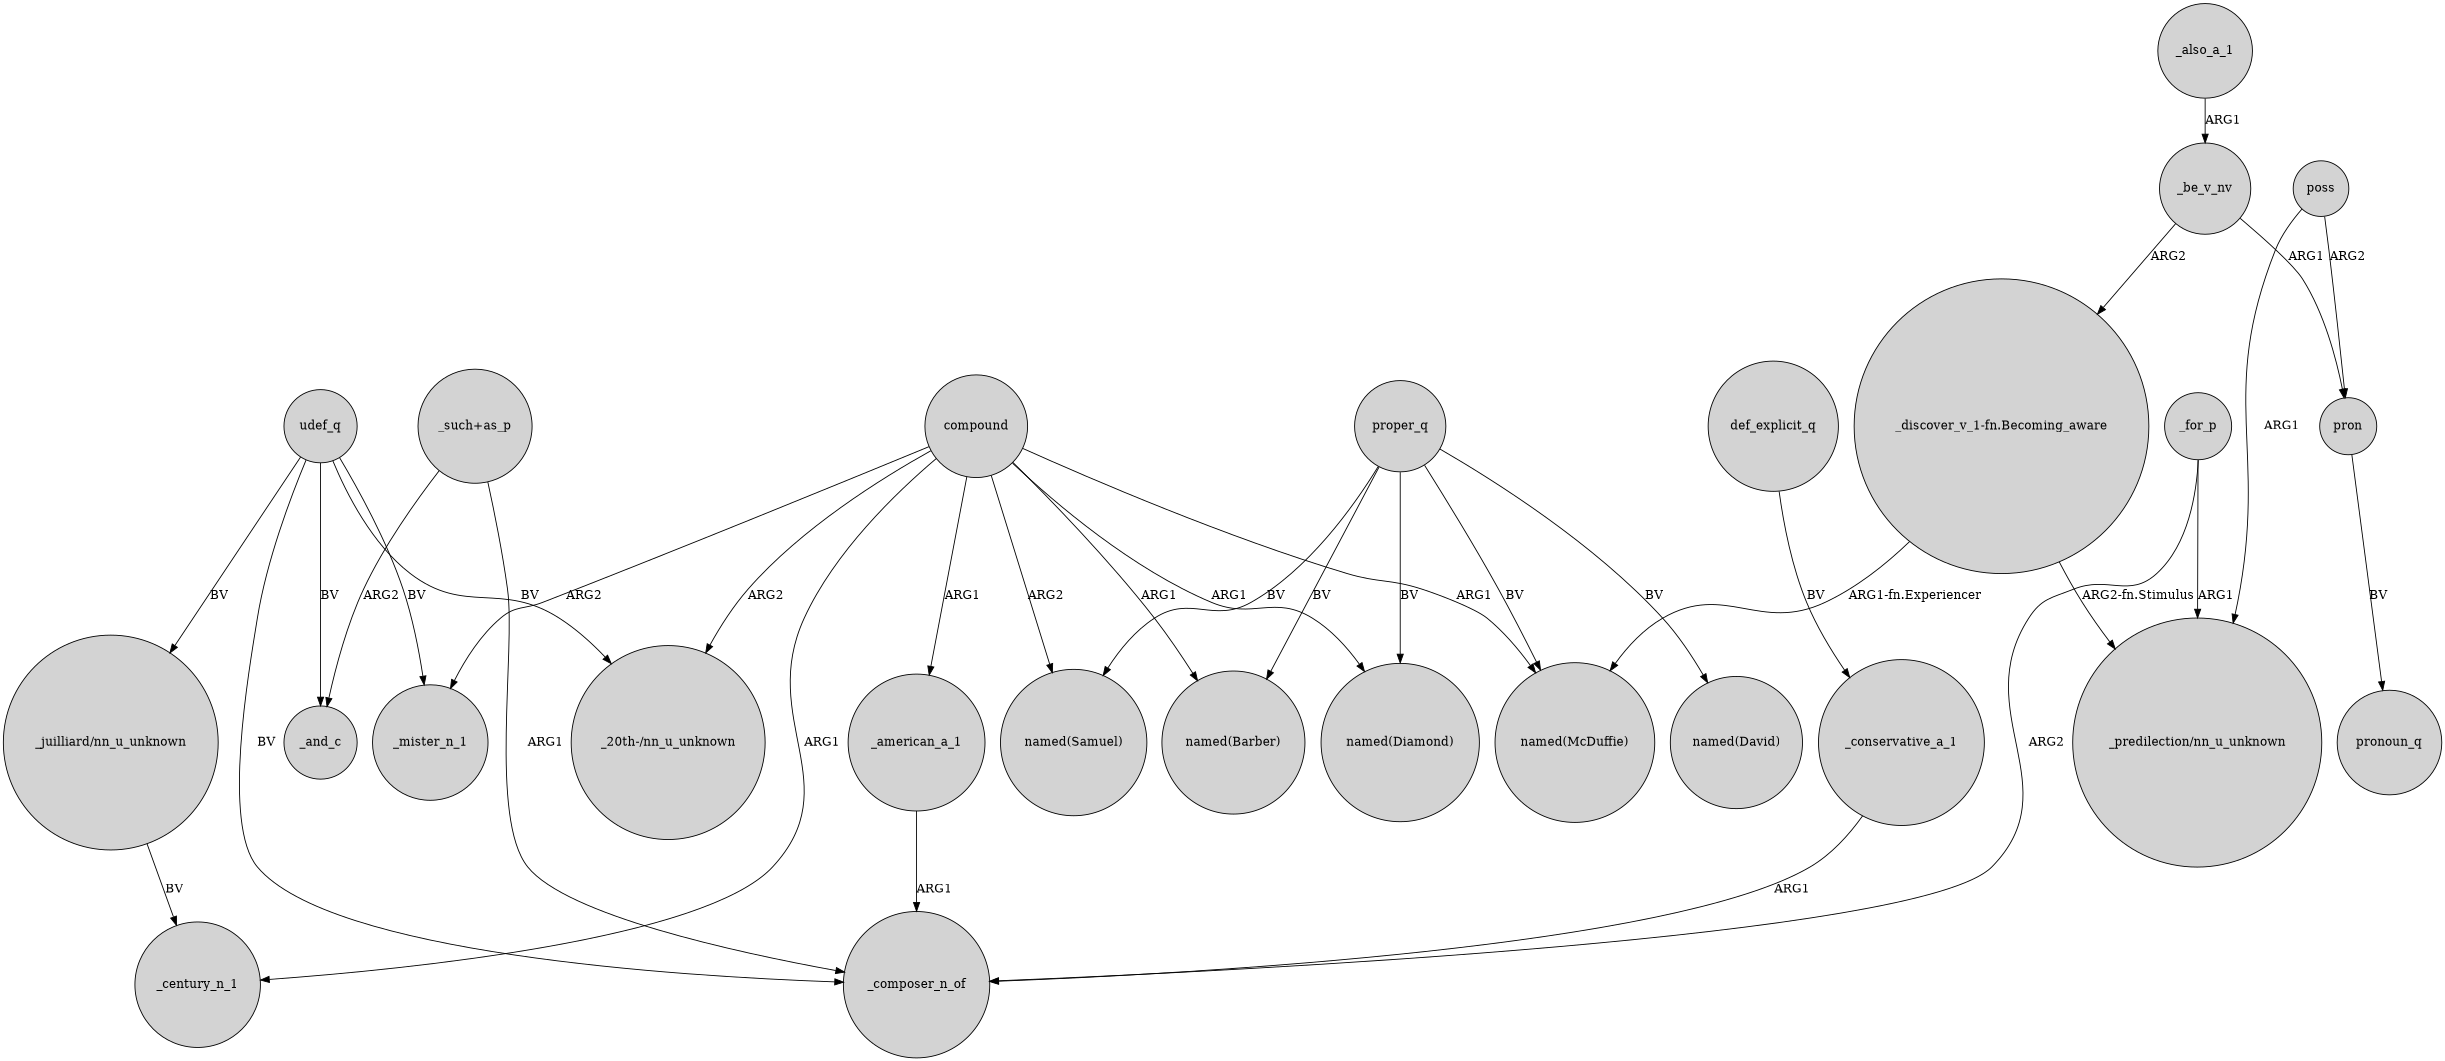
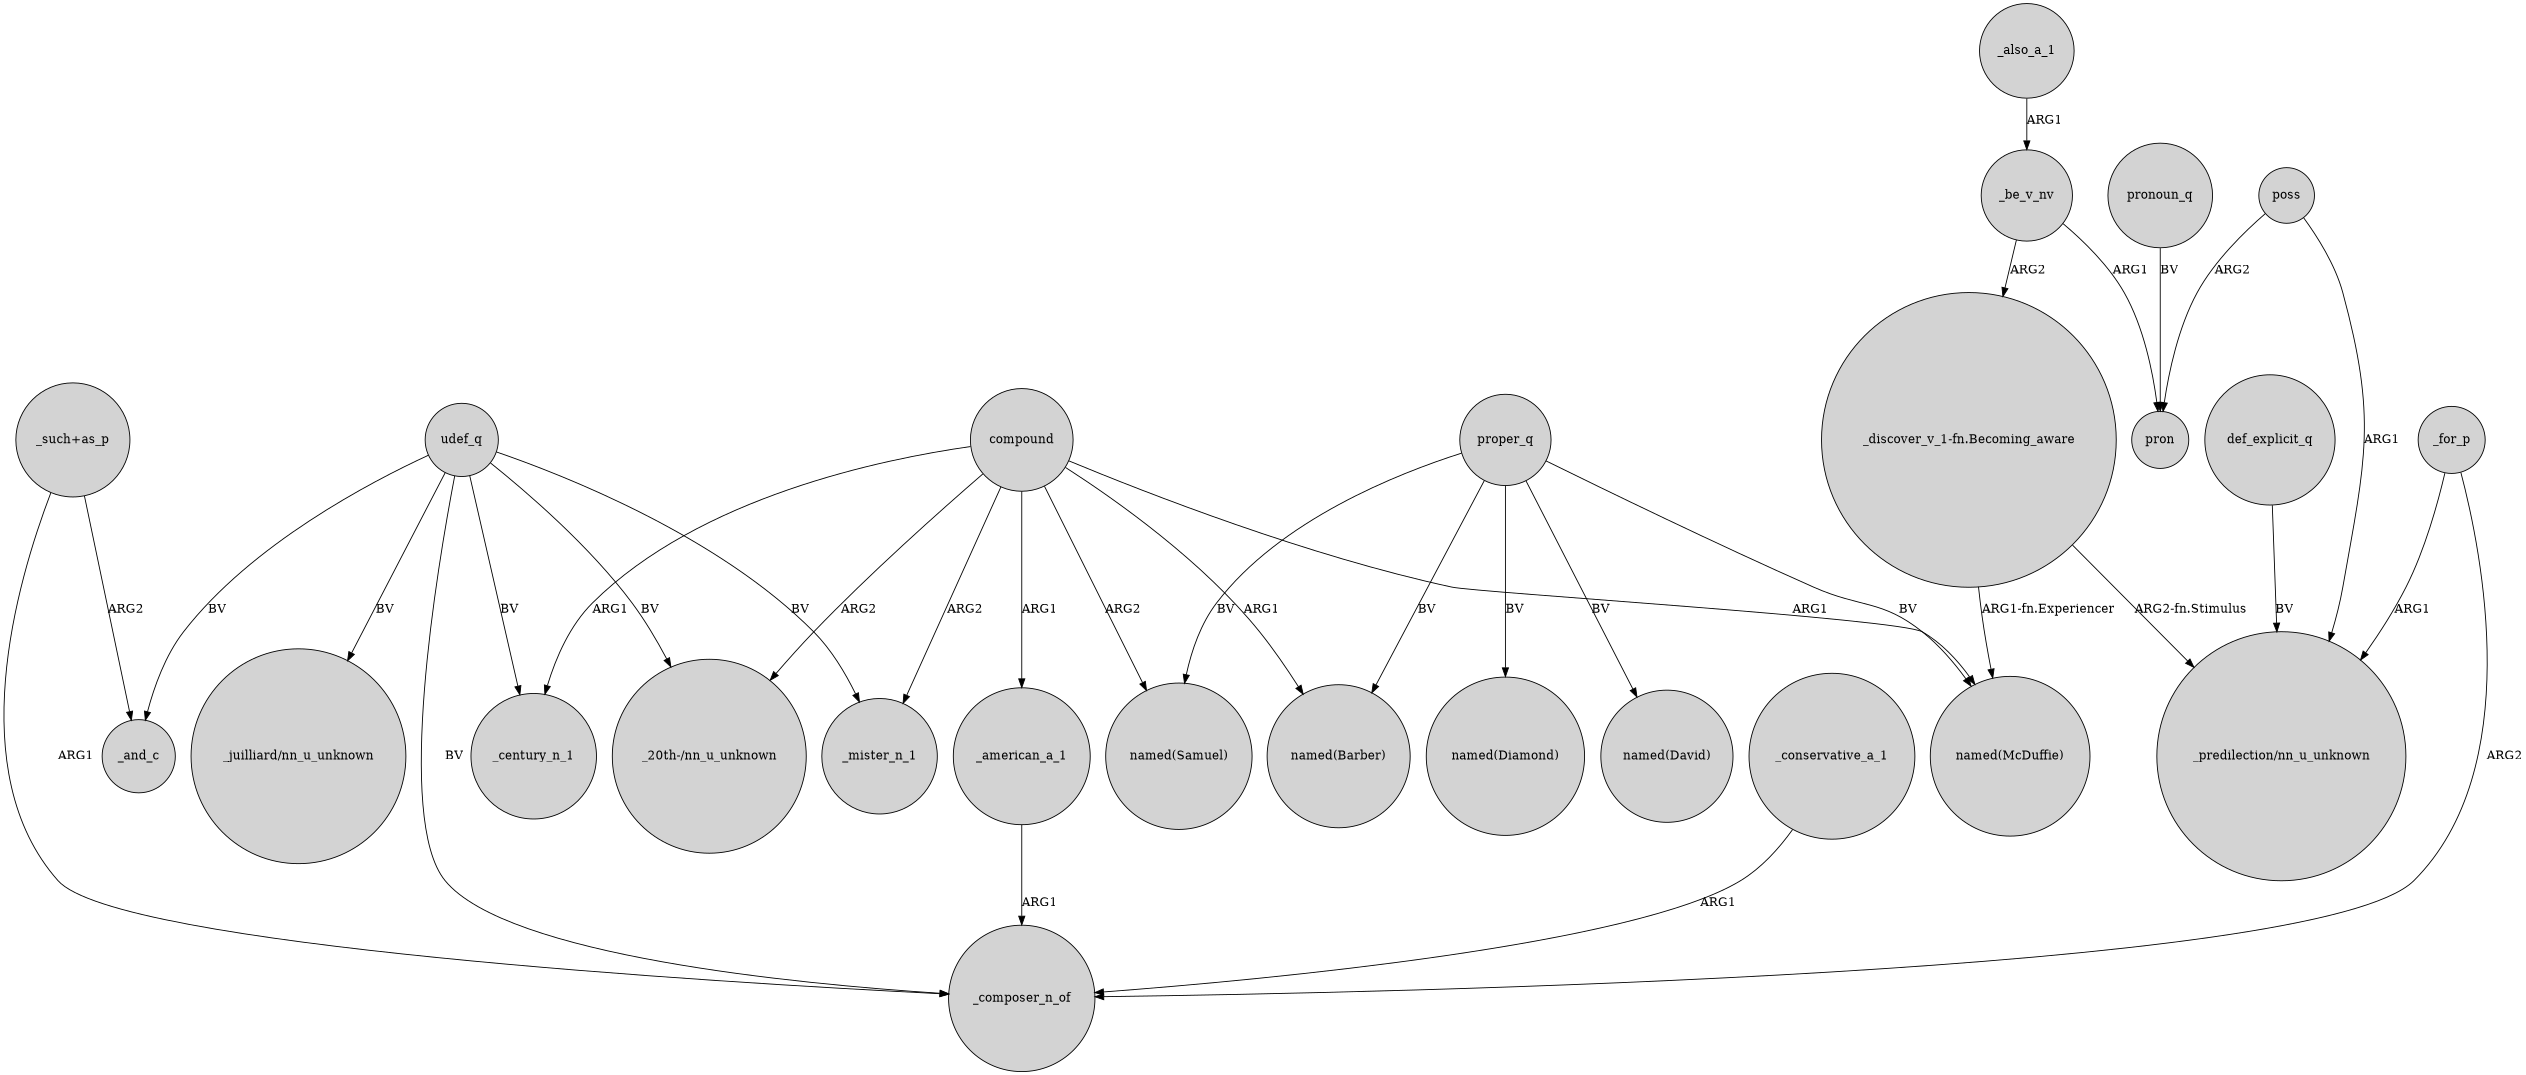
edge "pron" -> "pronoun_q": reversed
edge "def_explicit_q" -> "_conservative_a_1": now "def_explicit_q" -> "_predilection/nn_u_unknown"
edge "compound" -> "named(Diamond)": removed, label "ARG1"
edge "_juilliard/nn_u_unknown" -> "_century_n_1": now "udef_q" -> "_century_n_1"
